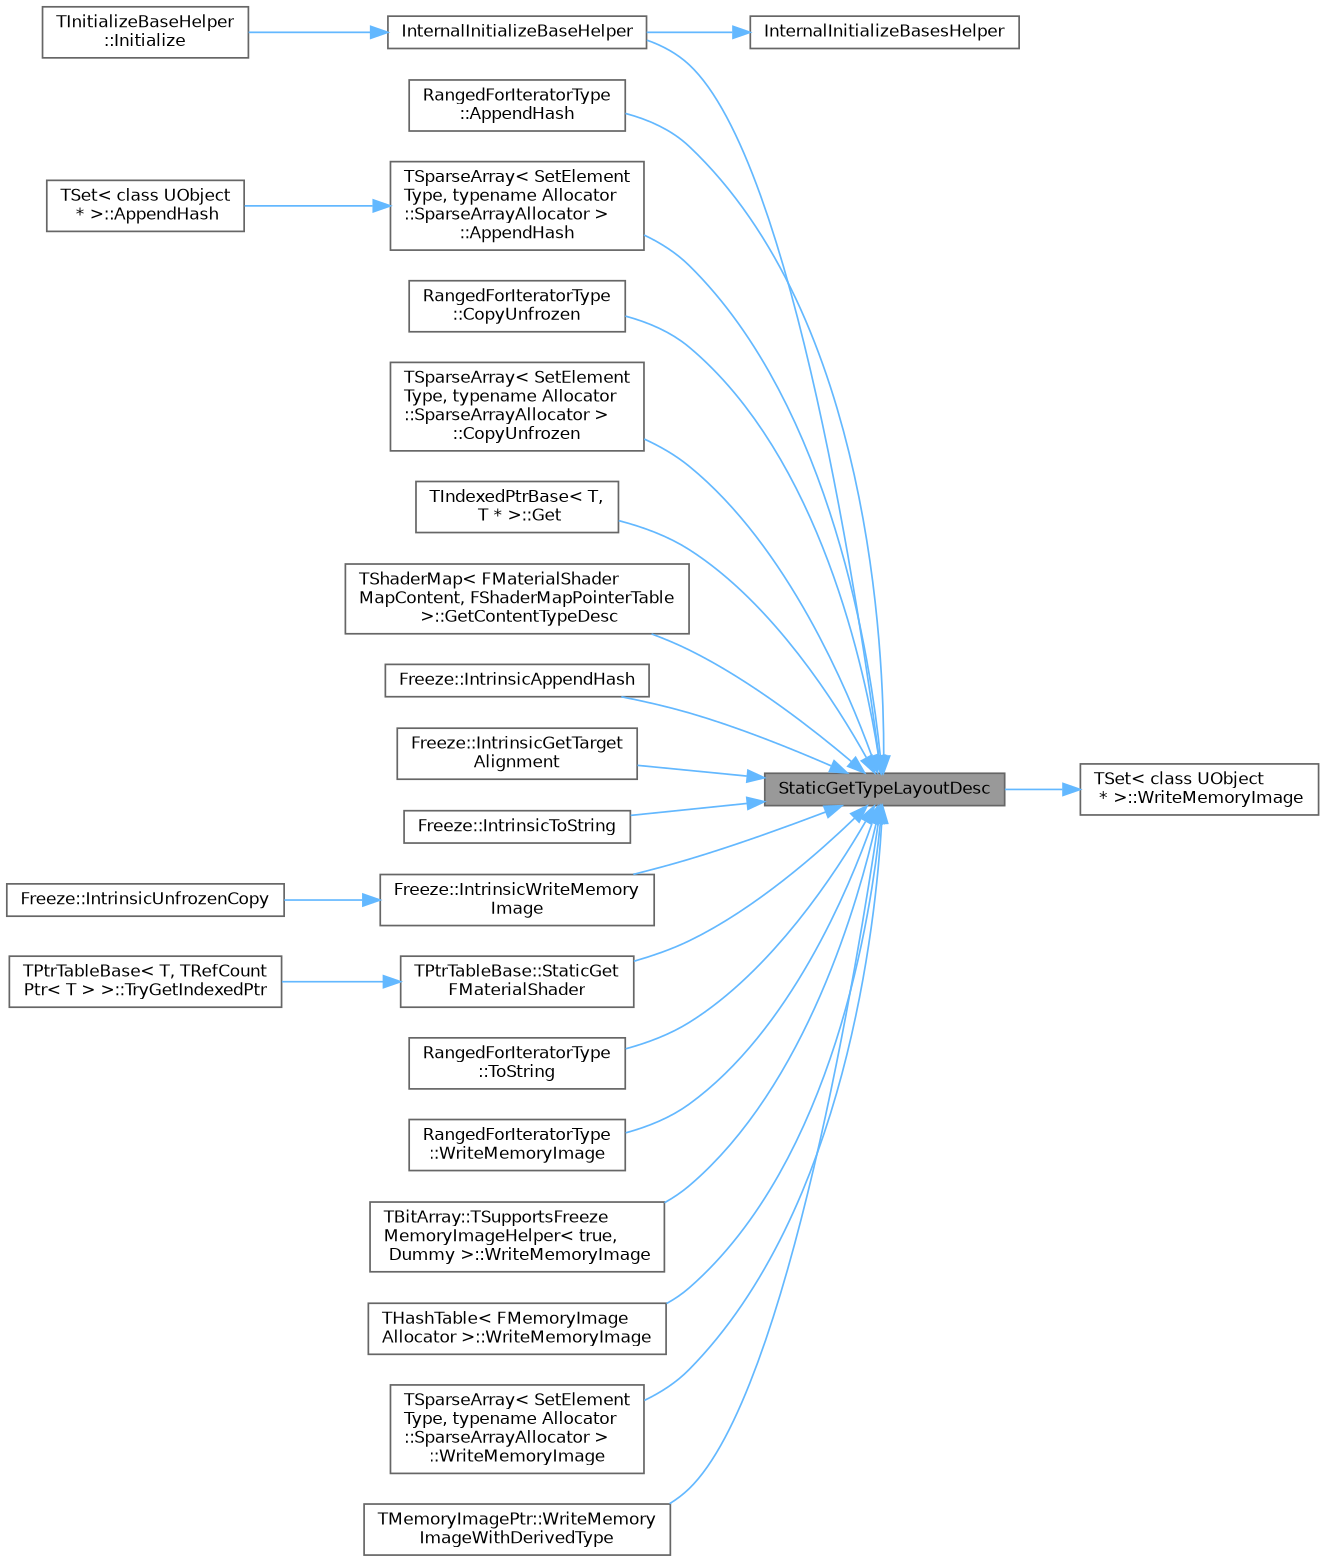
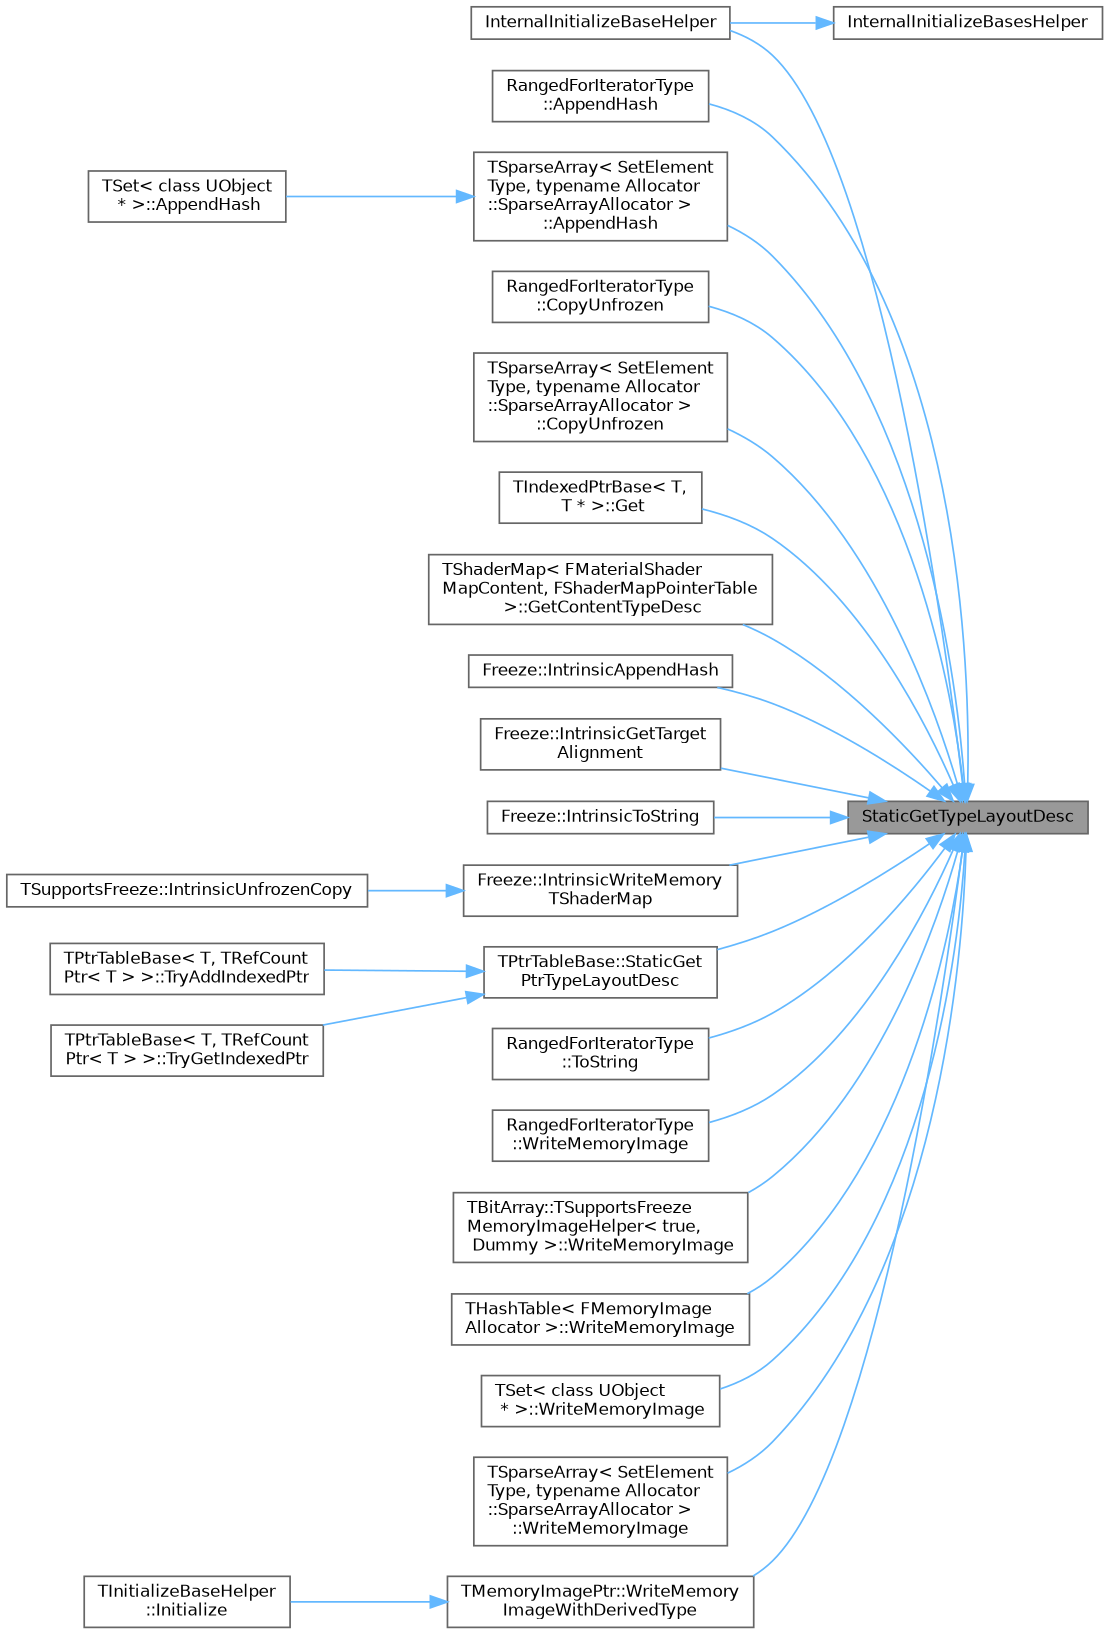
edge "TInitializeBaseHelper ::Initialize" -> "InternalInitializeBaseHelper": now "TInitializeBaseHelper ::Initialize" -> "TMemoryImagePtr::WriteMemory ImageWithDerivedType"
edge "StaticGetTypeLayoutDesc" -> "TSet< class UObject * >::WriteMemoryImage": reversed
node "Freeze::IntrinsicUnfrozenCopy": label "Freeze::IntrinsicUnfrozenCopy" -> "TSupportsFreeze::IntrinsicUnfrozenCopy"
node "Freeze::IntrinsicWriteMemory Image": label "Freeze::IntrinsicWriteMemory Image" -> "Freeze::IntrinsicWriteMemory TShaderMap"
node "TPtrTableBase< T, TRefCount Ptr< T > >::TryAddIndexedPtr": added
node "TPtrTableBase::StaticGet FMaterialShader": label "TPtrTableBase::StaticGet FMaterialShader" -> "TPtrTableBase::StaticGet PtrTypeLayoutDesc"
